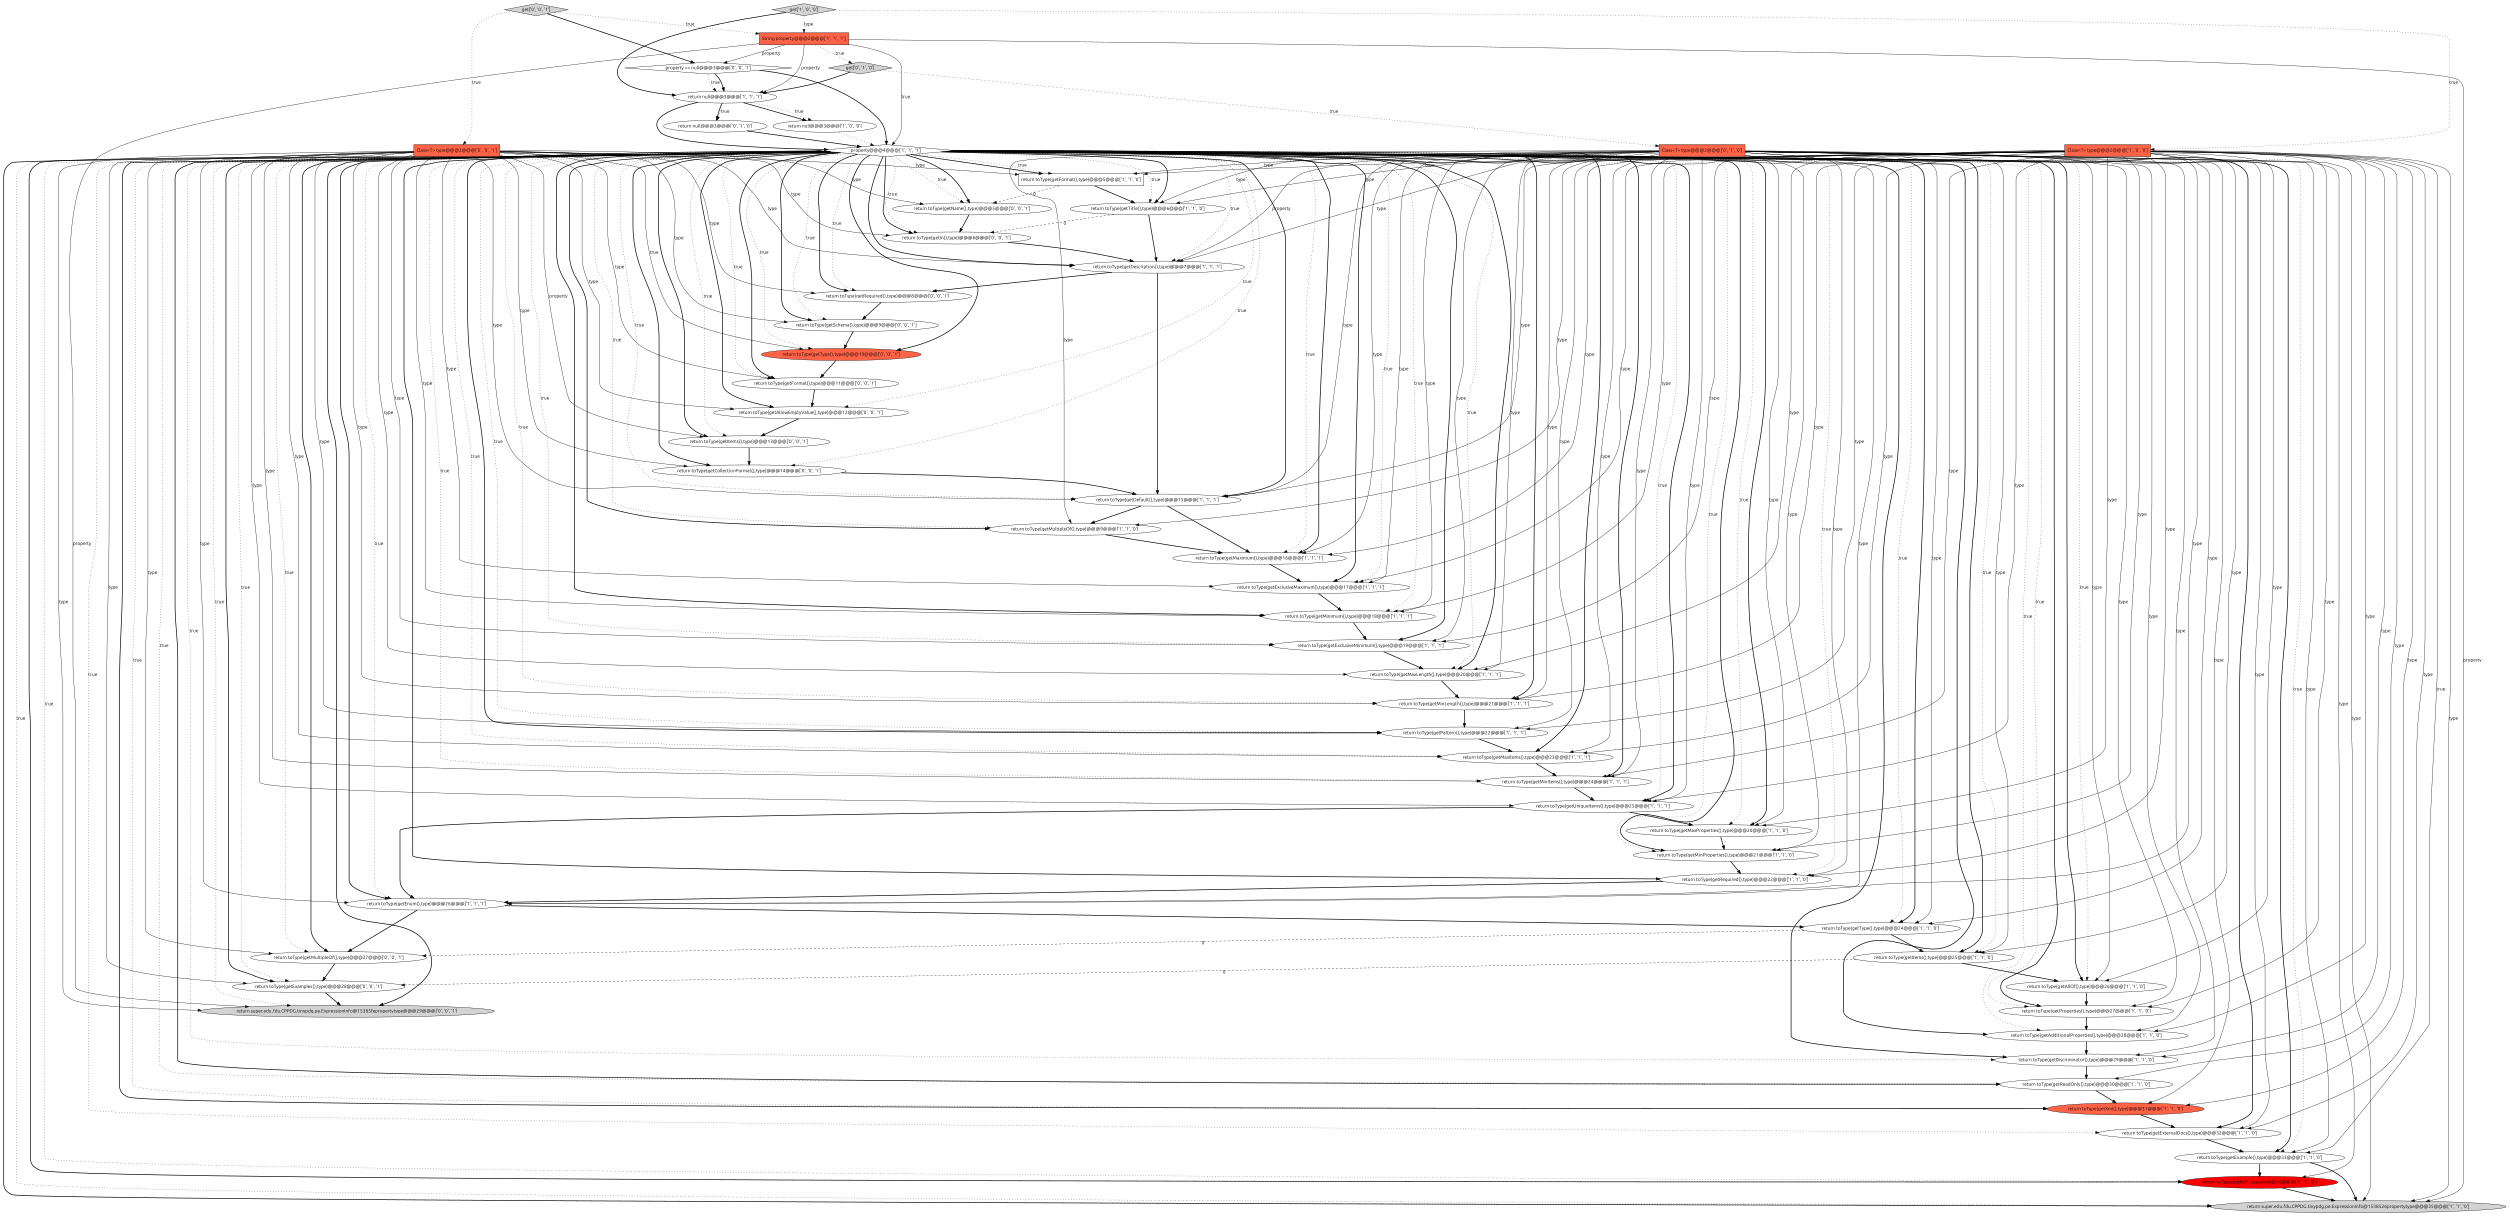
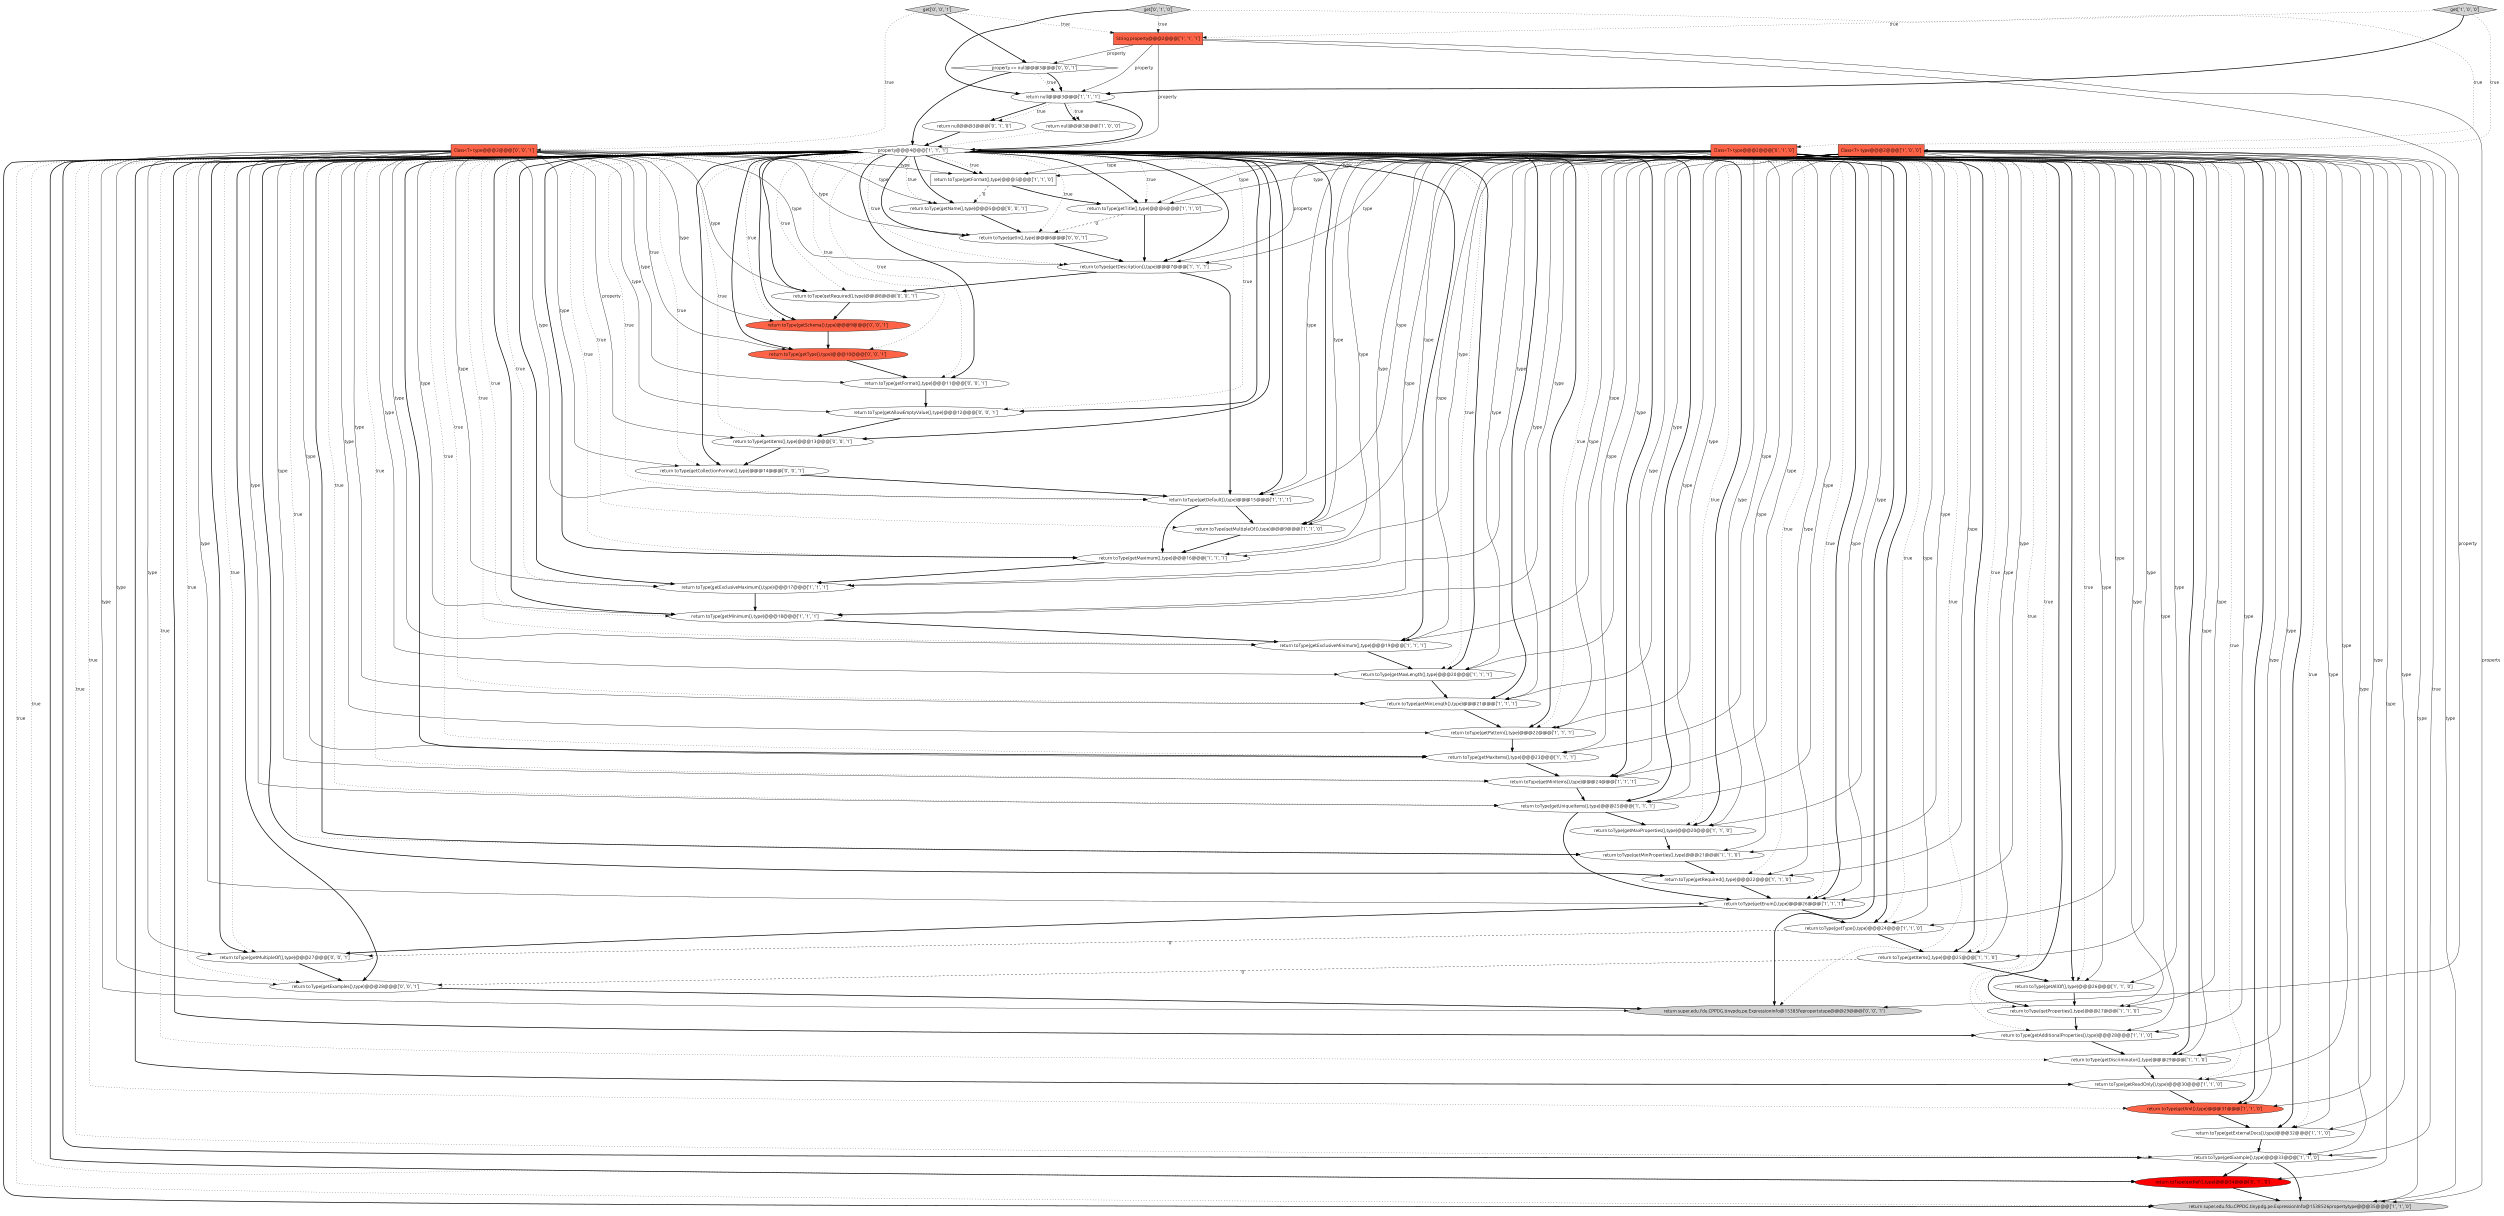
edge "get['1', '0', '0']" -> "String property@@@2@@@['1', '1', '1']": label "type" -> "true"
edge "String property@@@2@@@['1', '1', '1']" -> "get['0', '1', '0']": reversed
edge "String property@@@2@@@['1', '1', '1']" -> "property@@@4@@@['1', '1', '1']": label "true" -> "property"
node "return toType(getSchema(),type)@@@9@@@['0', '0', '1']": fillcolor white -> tomato
node "return toType(getExample(),type)@@@33@@@['1', '1', '0']": shape ellipse -> diamond
